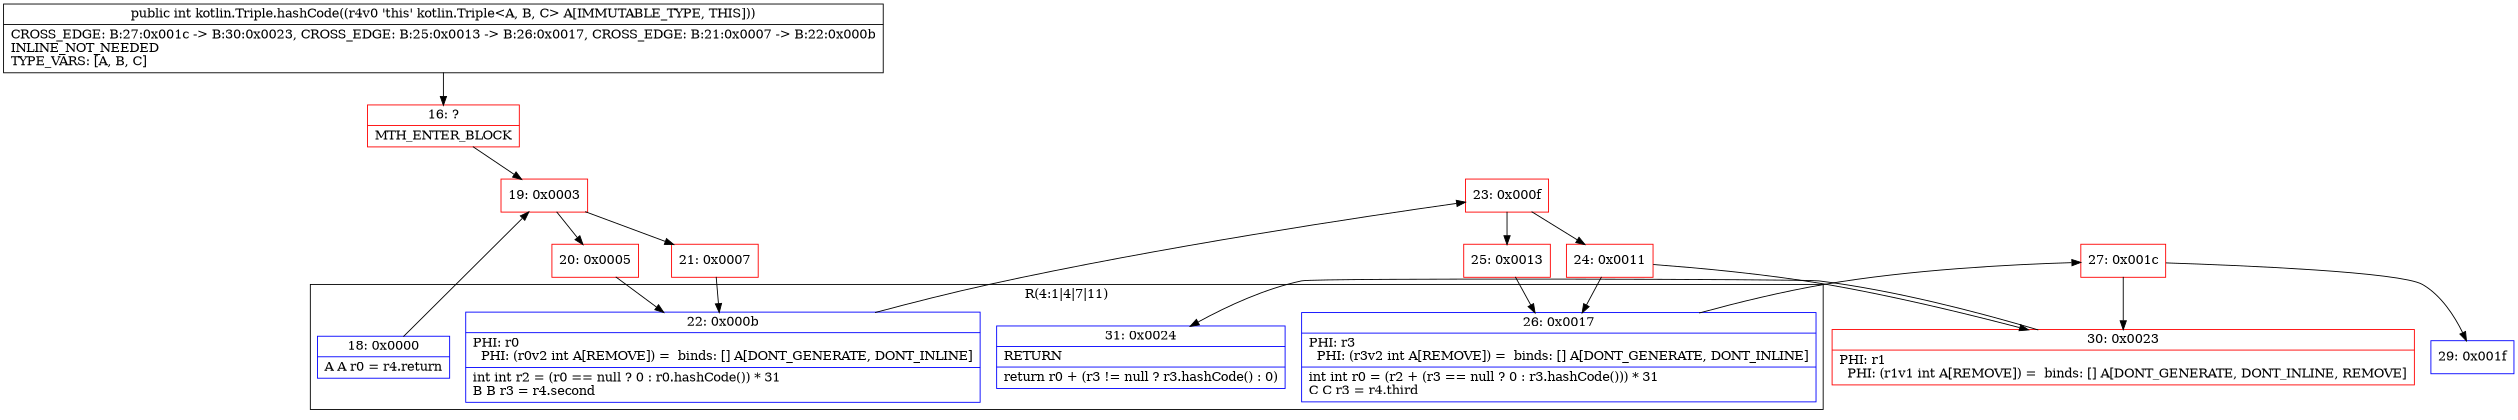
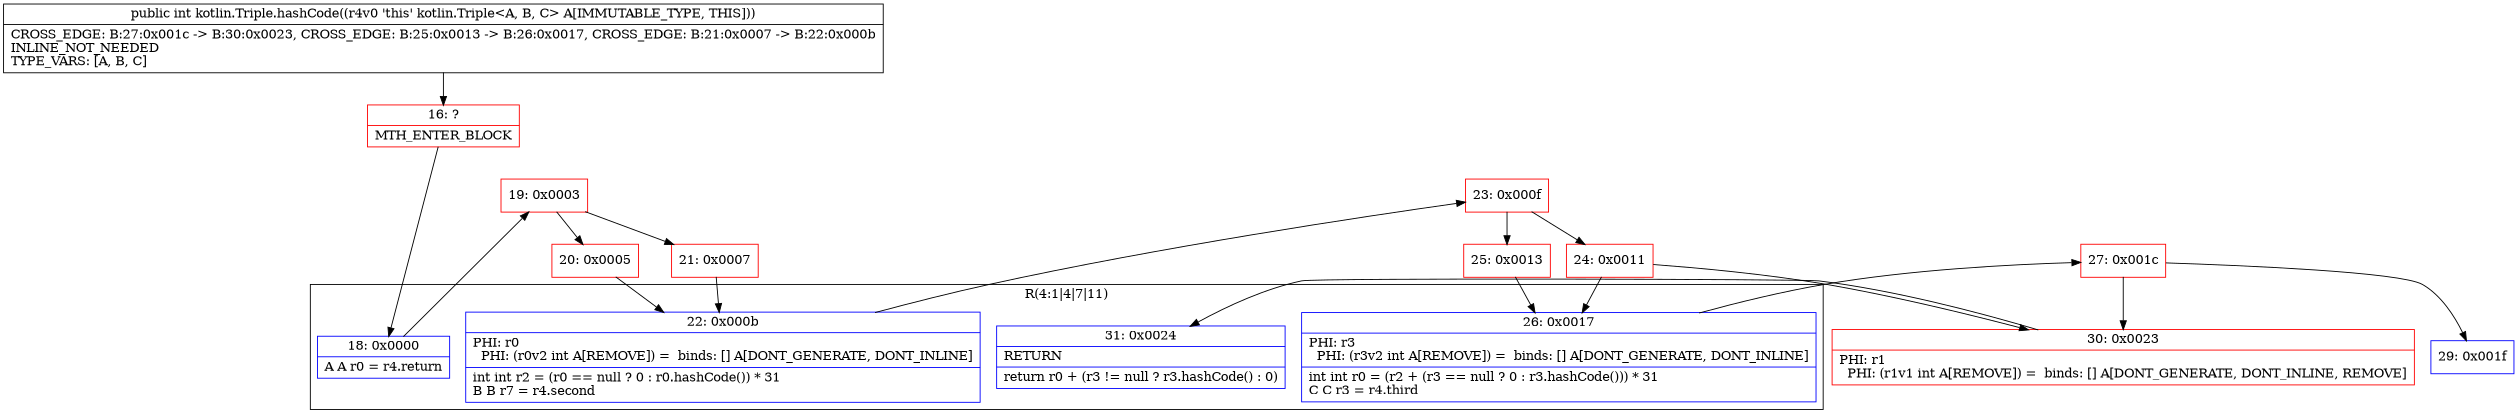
edge "16: ?" -> "19: 0x0003": now "16: ?" -> "18: 0x0000"
node "22: 0x000b": text "B B r3 = r4.second" -> "B B r7 = r4.second"
